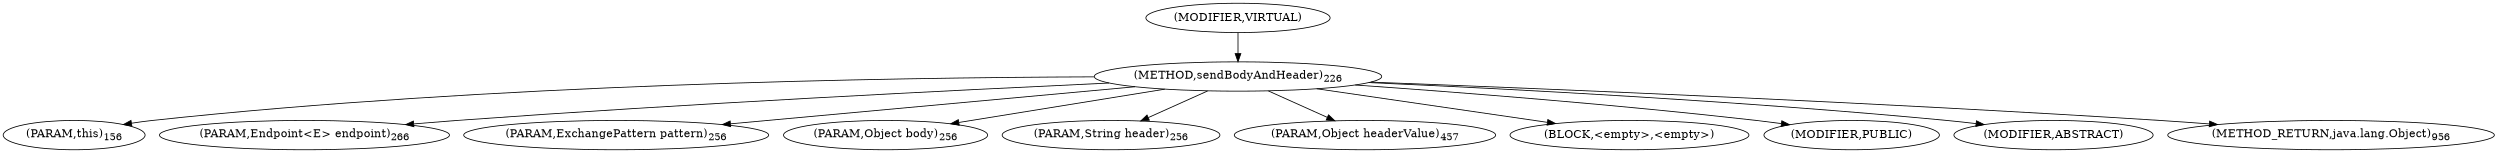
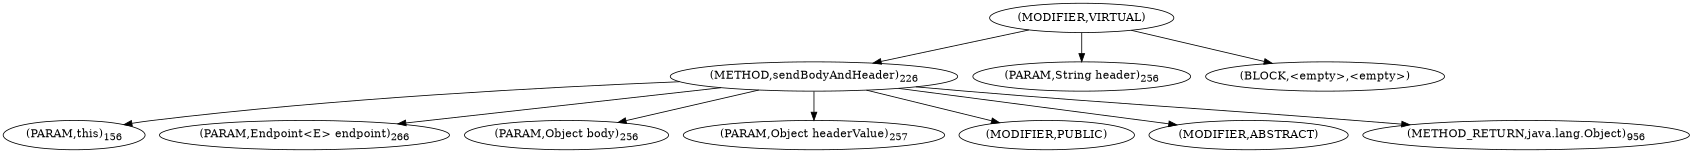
edge "(METHOD,sendBodyAndHeader)" -> "(PARAM,String header)": now "(MODIFIER,VIRTUAL)" -> "(PARAM,String header)"
edge "(METHOD,sendBodyAndHeader)" -> "(BLOCK,<empty>,<empty>)": now "(MODIFIER,VIRTUAL)" -> "(BLOCK,<empty>,<empty>)"
node "(PARAM,Object headerValue)": text "457" -> "257"
node "(PARAM,ExchangePattern pattern)": removed
